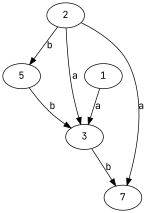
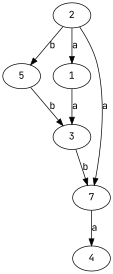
edge "2" -> "3": now "2" -> "1"
node "4": added
